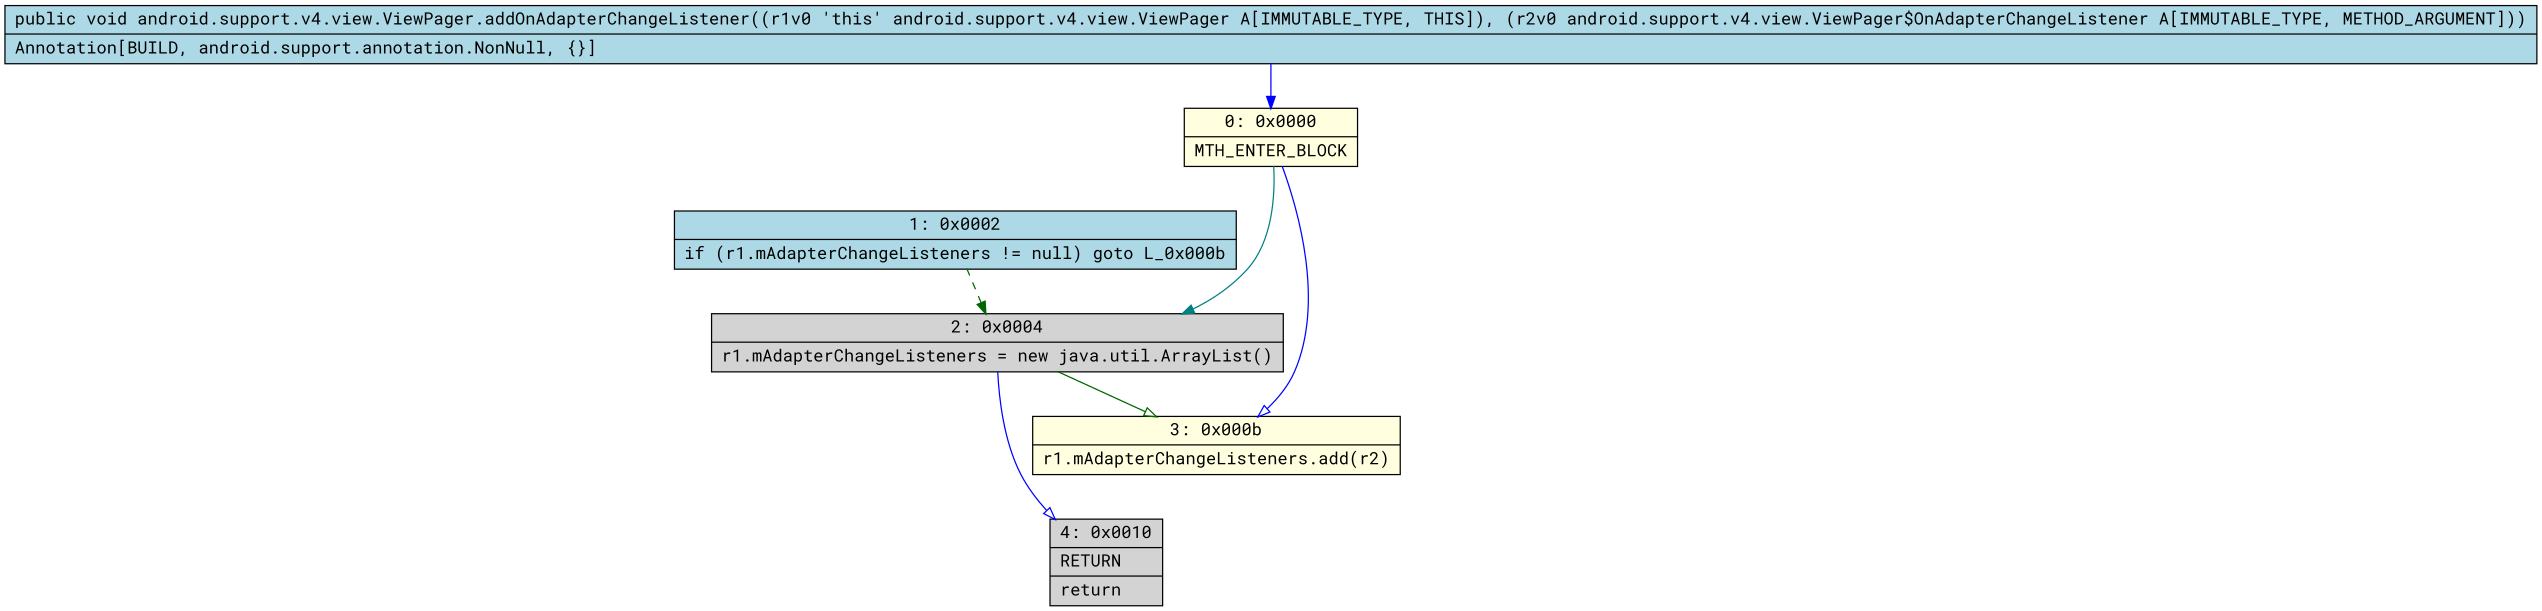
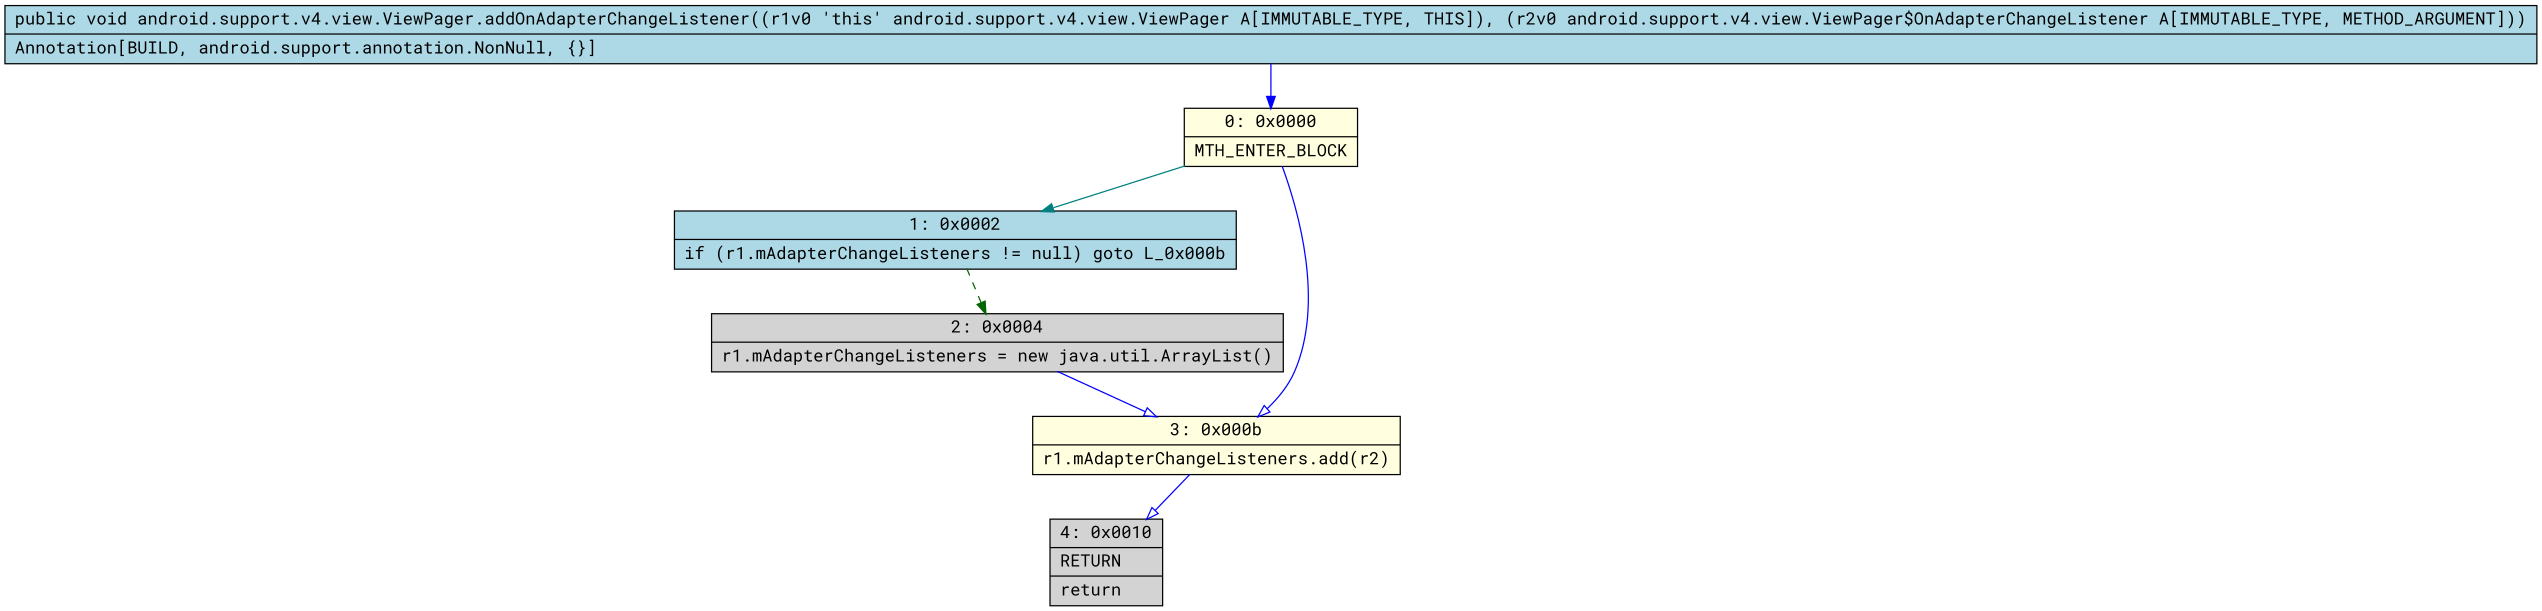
edge "0: 0x0000" -> "2: 0x0004": now "0: 0x0000" -> "1: 0x0002"
edge "2: 0x0004" -> "3: 0x000b": color darkgreen -> blue
edge "2: 0x0004" -> "4: 0x0010": now "3: 0x000b" -> "4: 0x0010"
